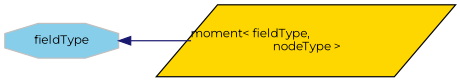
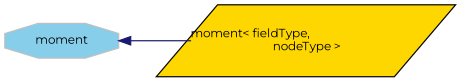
node "fieldType": label "fieldType" -> "moment"
